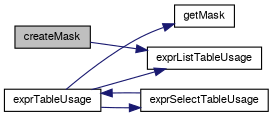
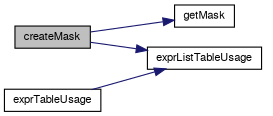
edge "exprTableUsage" -> "getMask": now "createMask" -> "getMask"
node "exprSelectTableUsage": removed
